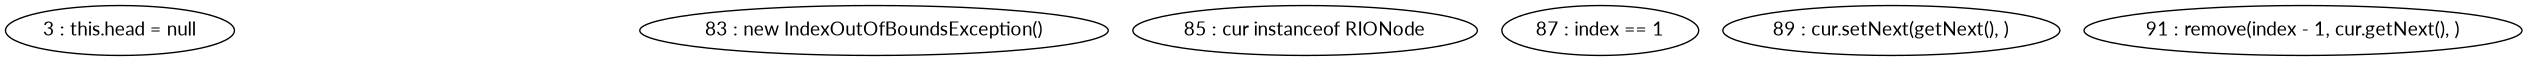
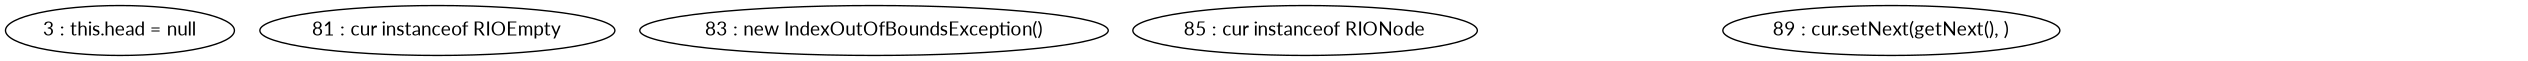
node "81 : cur instanceof RIOEmpty": added
node "87 : index == 1": removed
node "91 : remove(index - 1, cur.getNext(), )": removed
